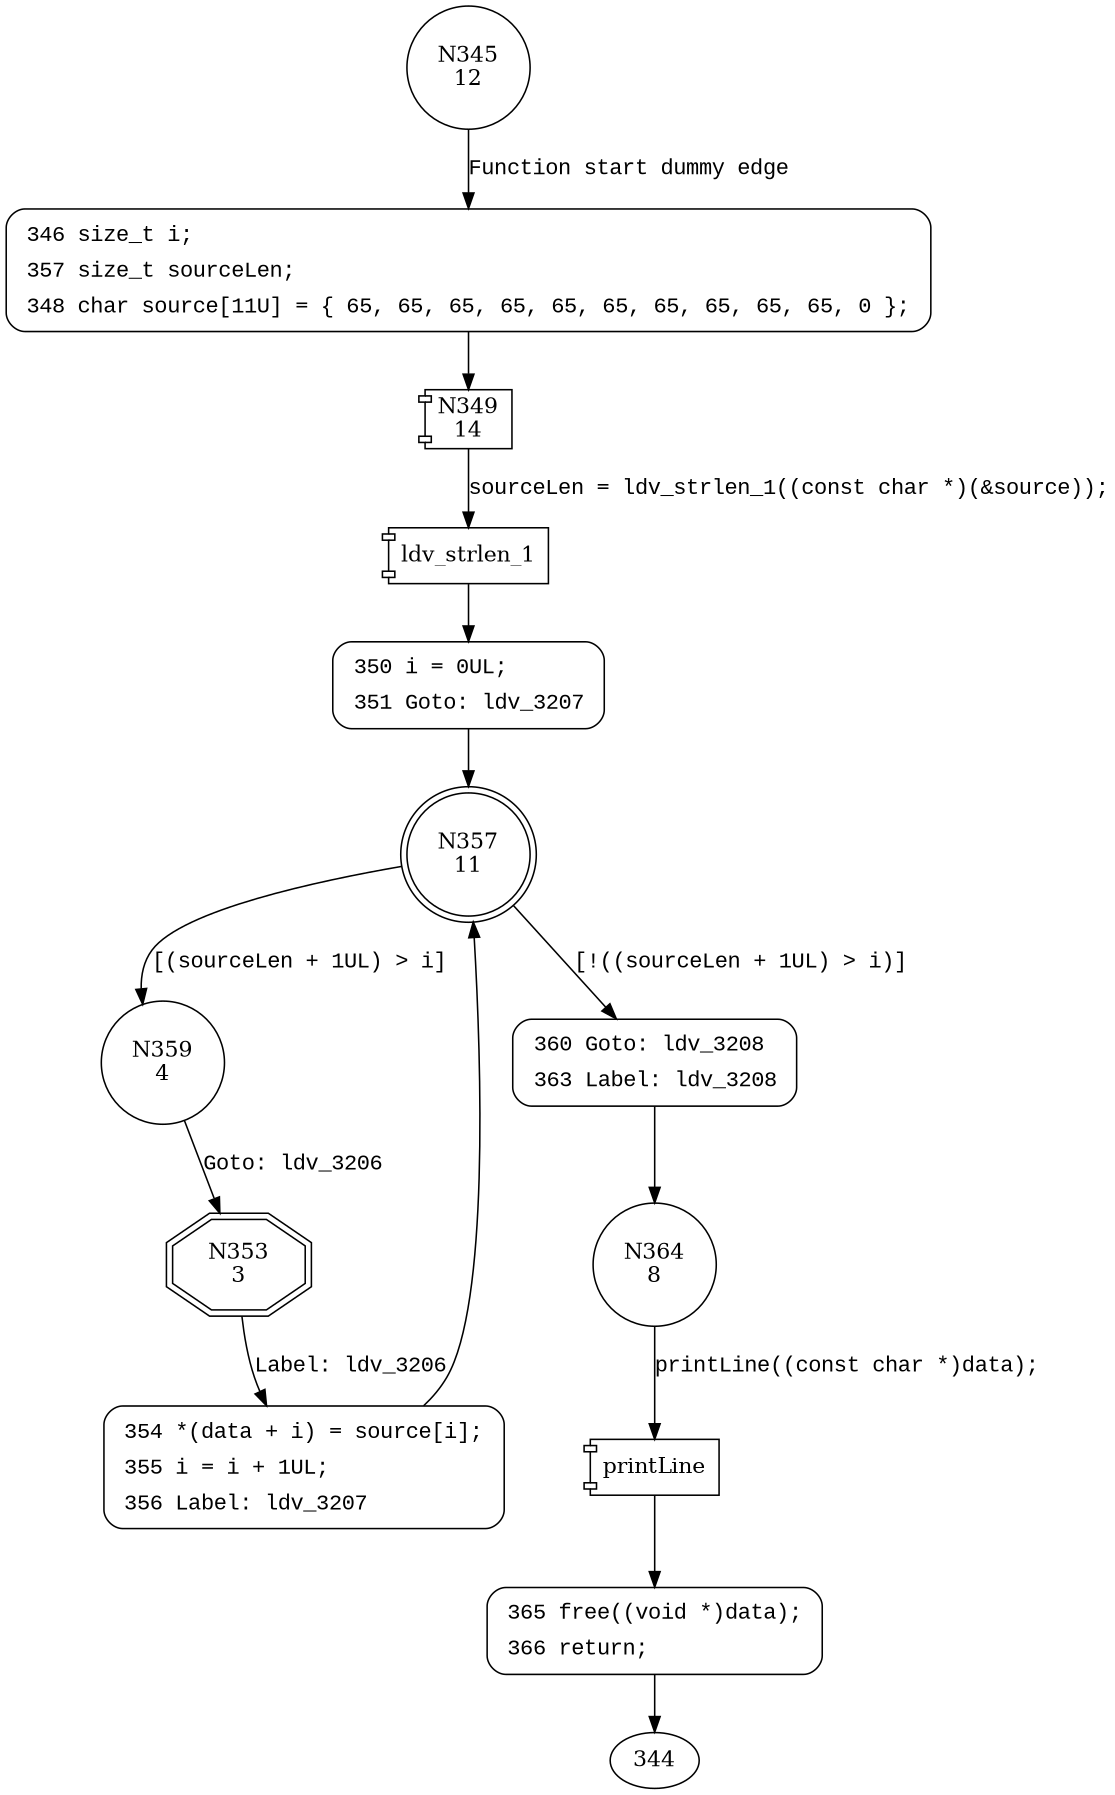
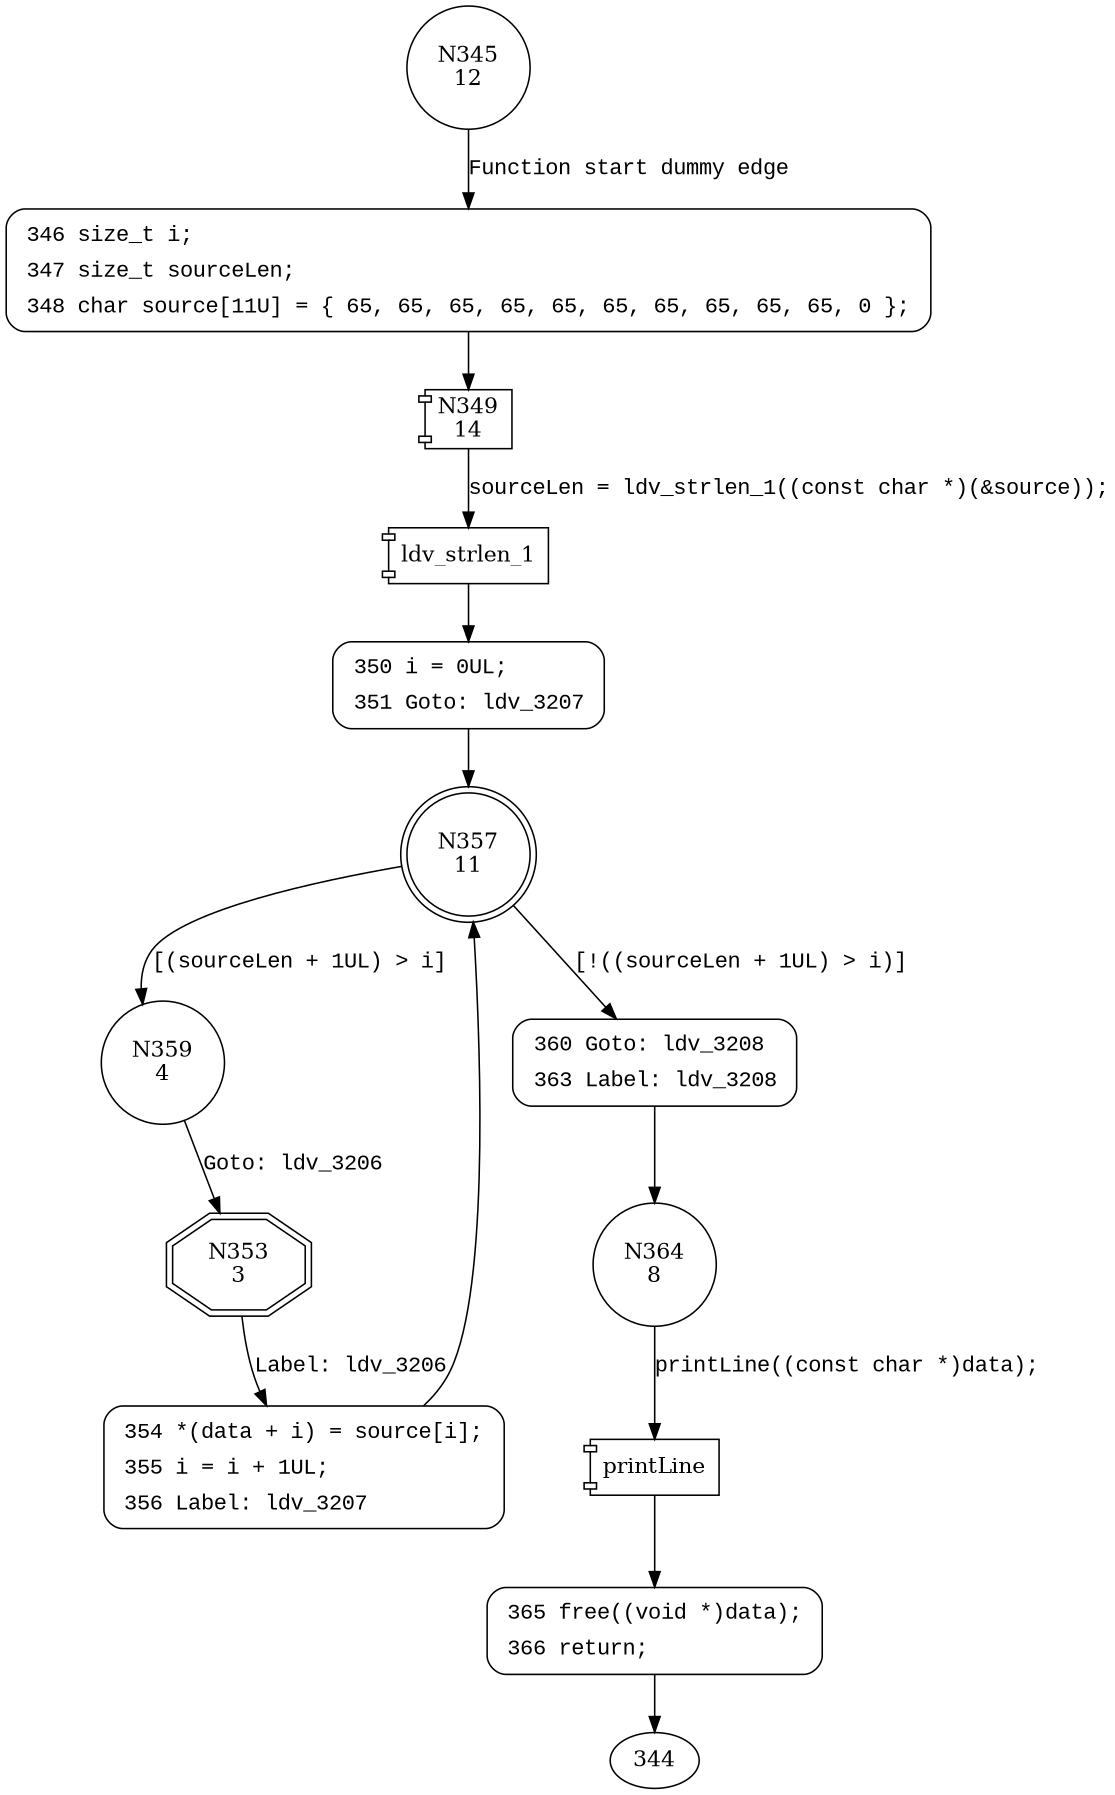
node "346": text "357" -> "347"
